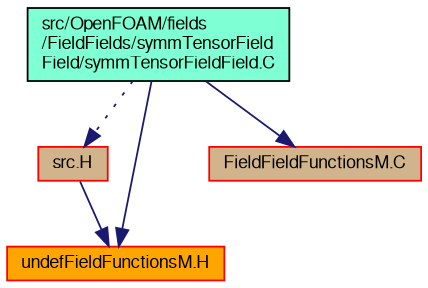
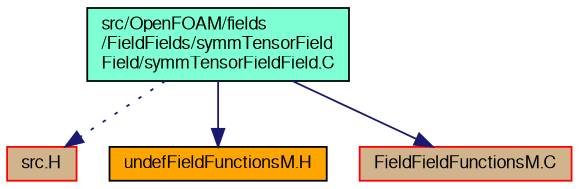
edge "src.H" -> "undefFieldFunctionsM.H": removed
node "undefFieldFunctionsM.H": color red -> black
